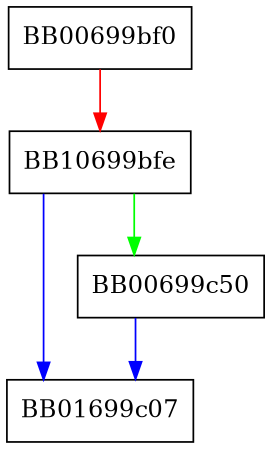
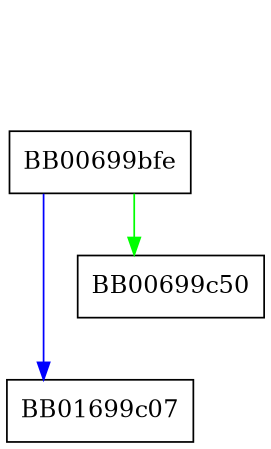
node "BB00699bf0": removed
node "BB10699bfe": label "BB10699bfe" -> "BB00699bfe"
edge "BB00699c50" -> "BB01699c07": removed
